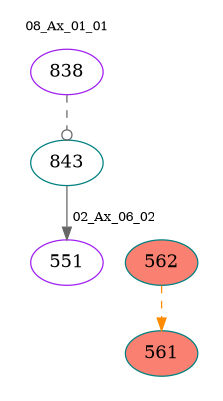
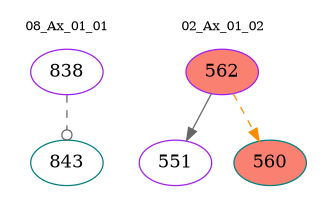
edge "843" -> "551": now "562" -> "551"
cluster "02_Ax_06_02": label "02_Ax_06_02" -> "02_Ax_01_02"
node "562": color teal -> purple
node "561": label "561" -> "560"
